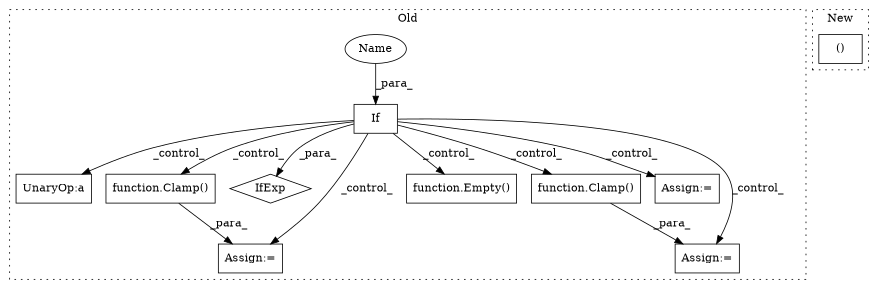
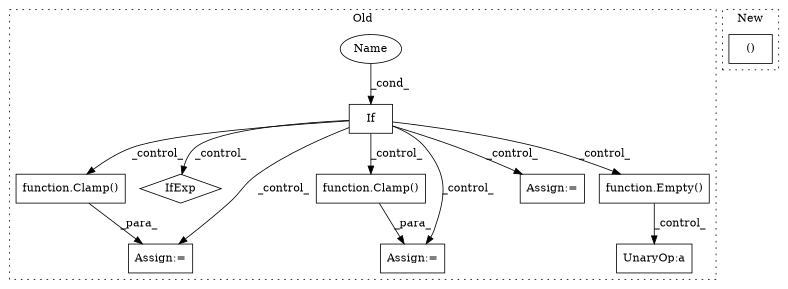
edge "Name" -> "If": label "_para_" -> "_cond_"
edge "If" -> "UnaryOp:a": now "function.Empty()" -> "UnaryOp:a"
edge "If" -> "IfExp": label "_para_" -> "_control_"
